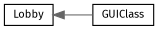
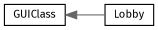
edge "GUIClass" -> "Lobby": reversed
